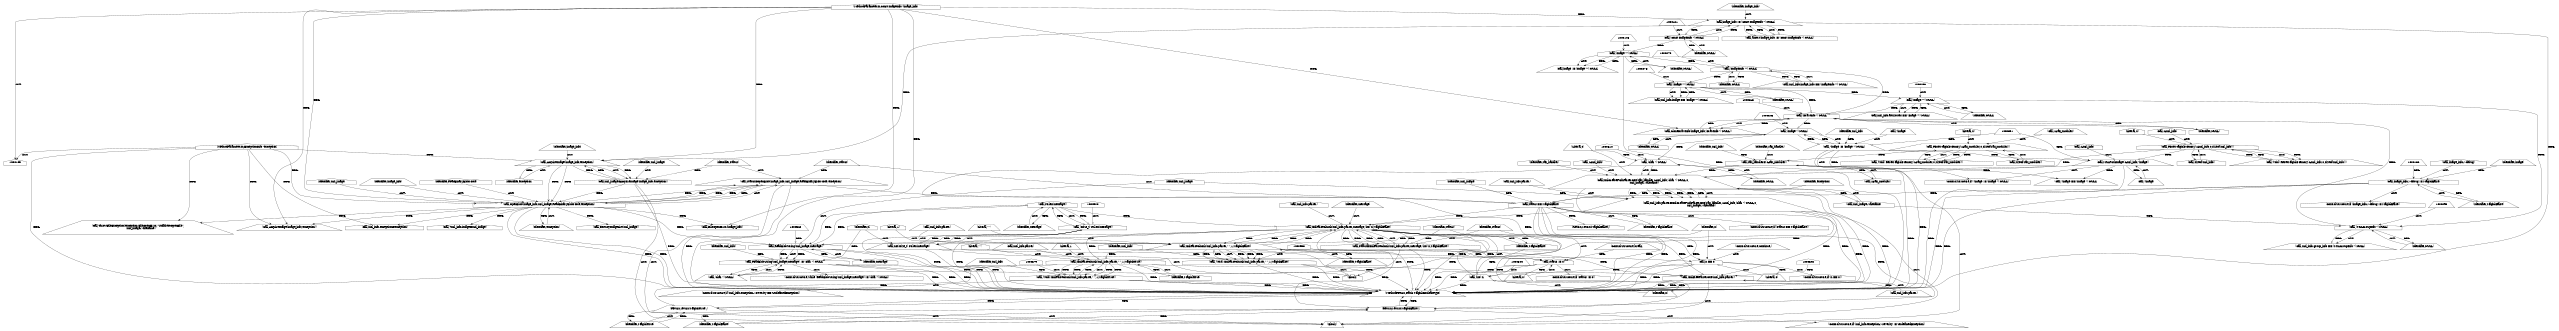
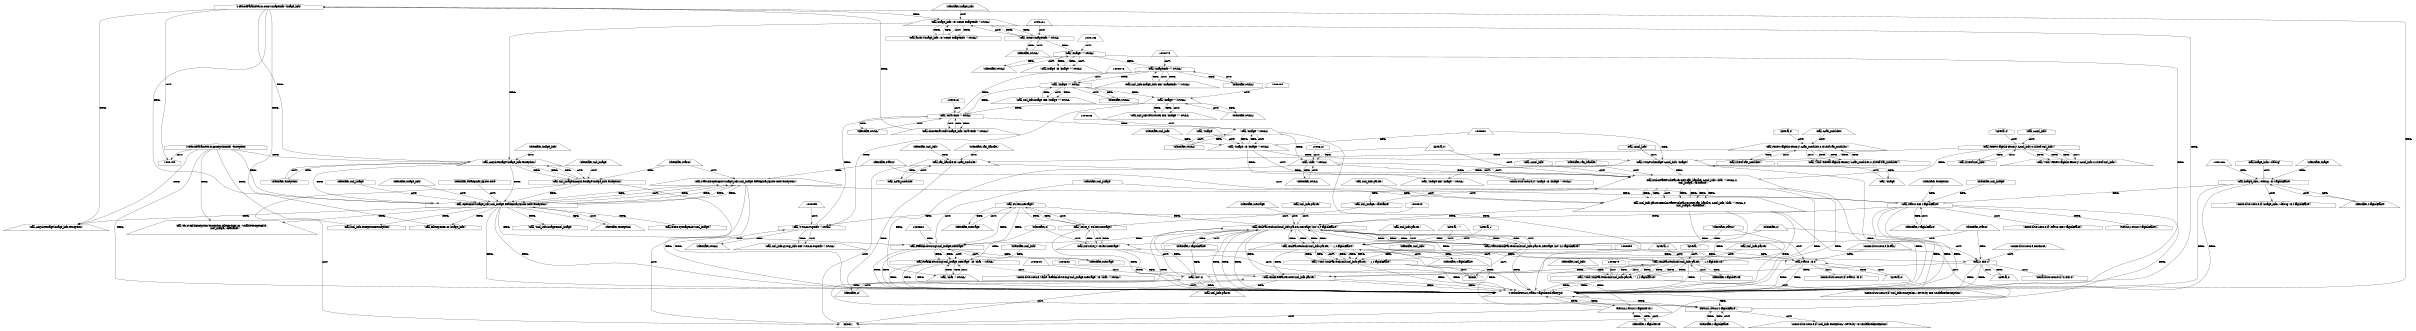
edge "(MethodParameterIn,const ImageInfo *image_info)" -> "(Call,CloneDrawInfo(image_info,(DrawInfo *) NULL))": reversed
node "(Call,sax_handler=(&sax_modules))": shape house -> trapezium
edge "(Call,*image != (Image *) NULL)" -> "(MethodReturn,static MagickBooleanType)": now "(Call,(Image *) NULL)" -> "(MethodReturn,static MagickBooleanType)"
